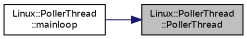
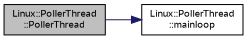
edge "Linux::PollerThread ::mainloop" -> "Linux::PollerThread ::PollerThread": reversed
